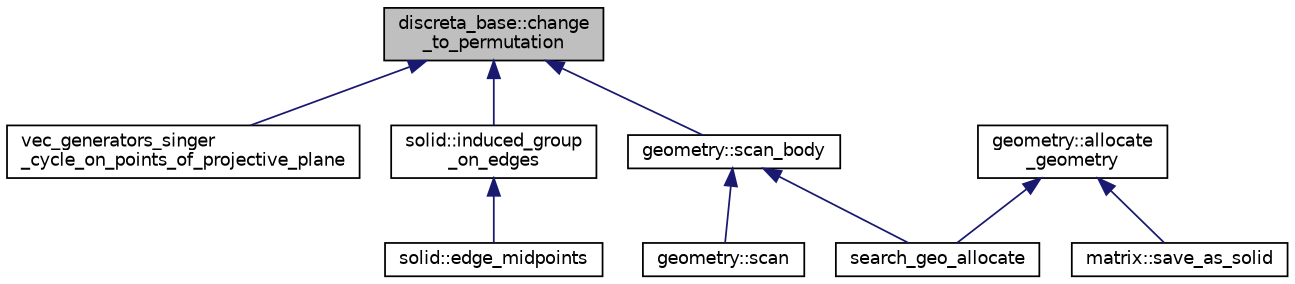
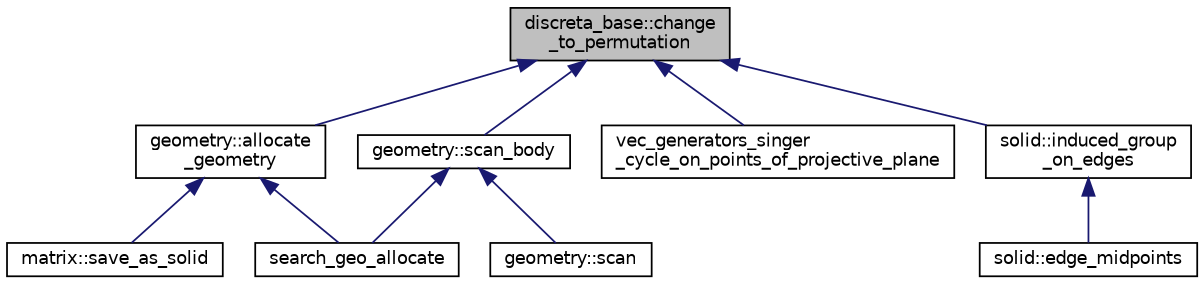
edge "geometry::allocate _geometry" -> "discreta_base::change _to_permutation": added
